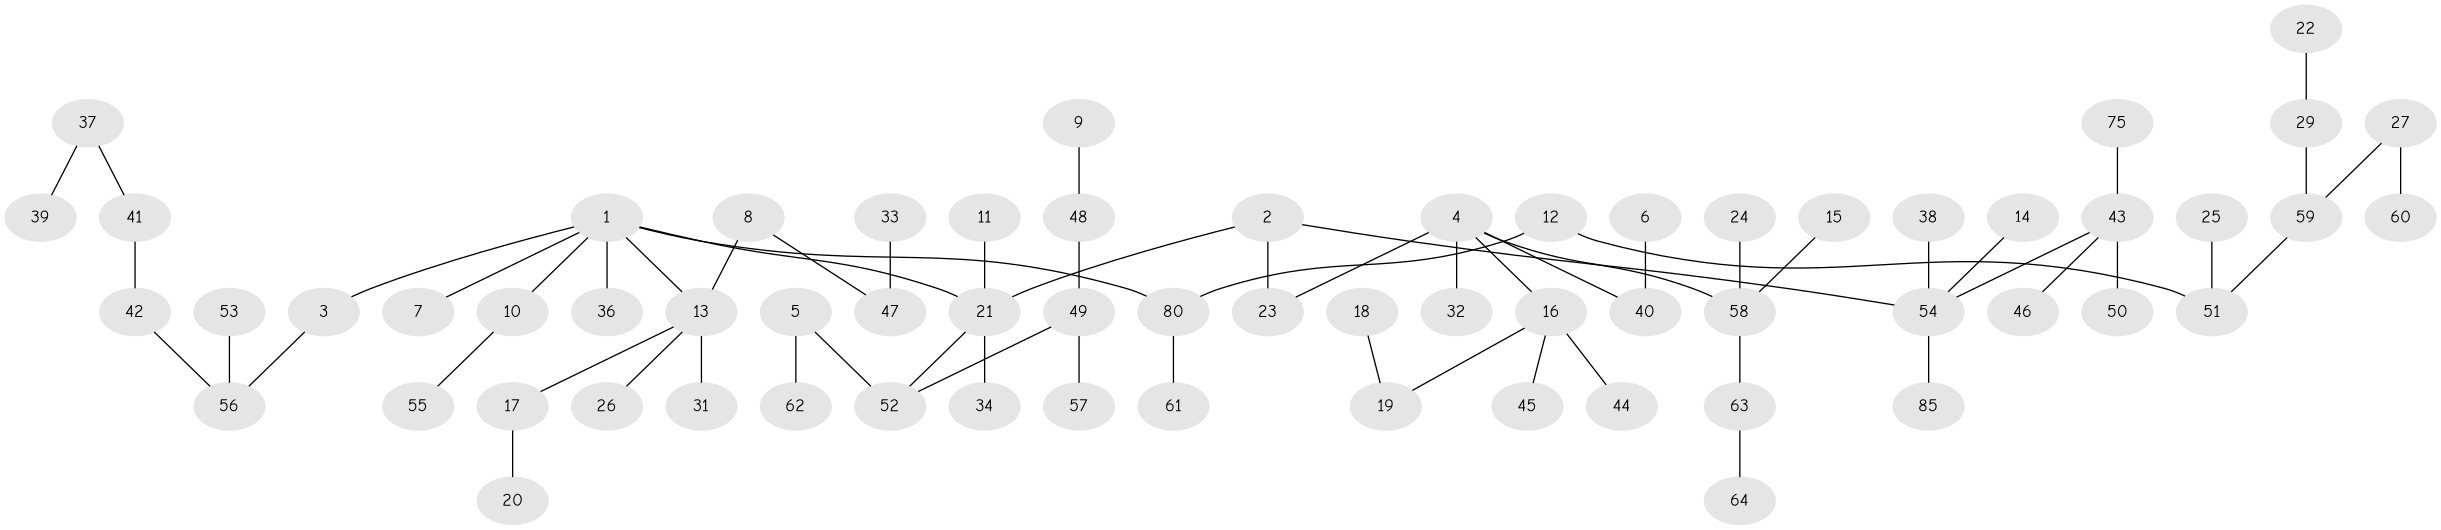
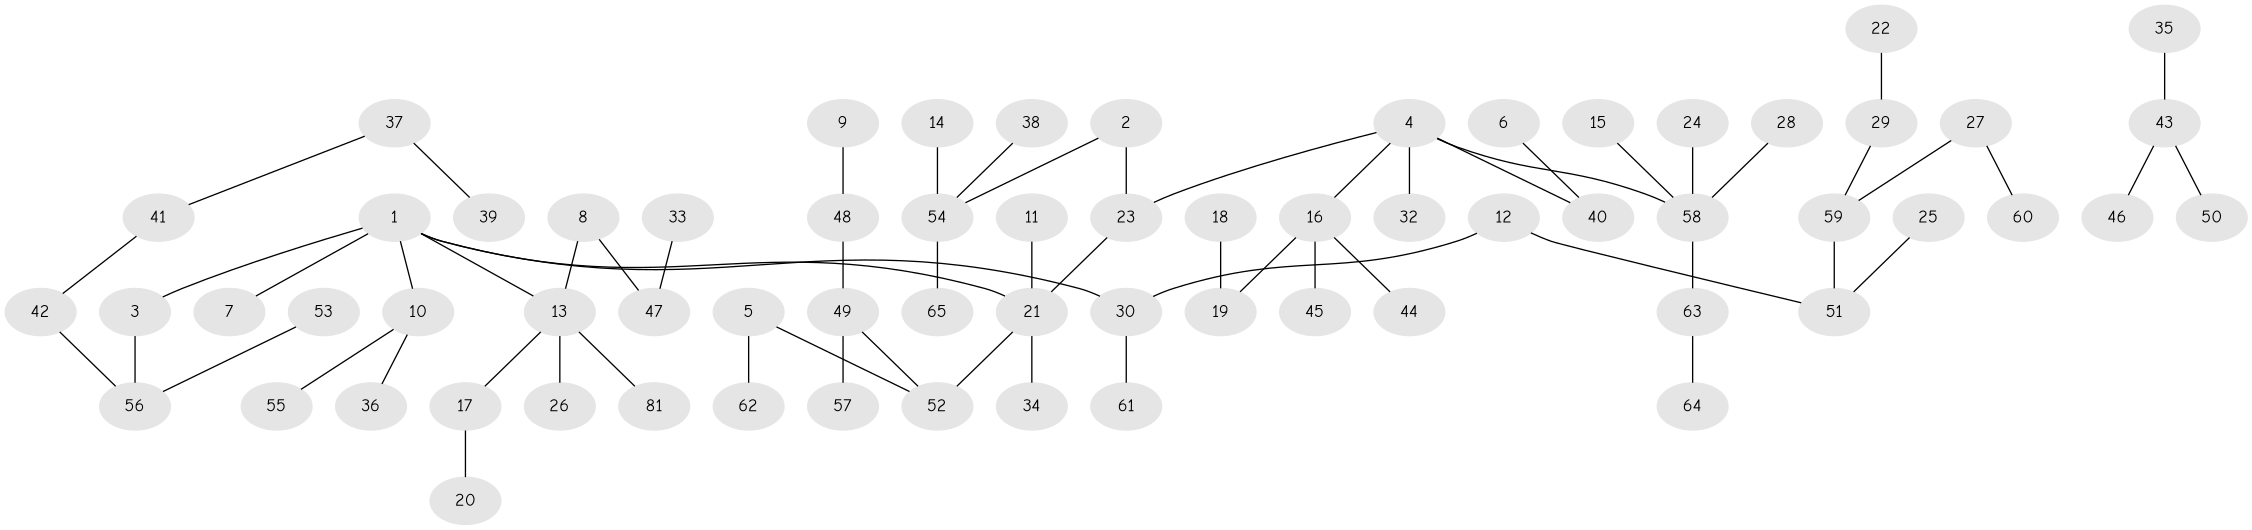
node "28": added
node "75": label "75" -> "35"
edge "2" -- "21": now "23" -- "21"
edge "1" -- "36": now "10" -- "36"
edge "43" -- "54": removed
node "80": label "80" -> "30"
node "31": label "31" -> "81"
node "85": label "85" -> "65"
